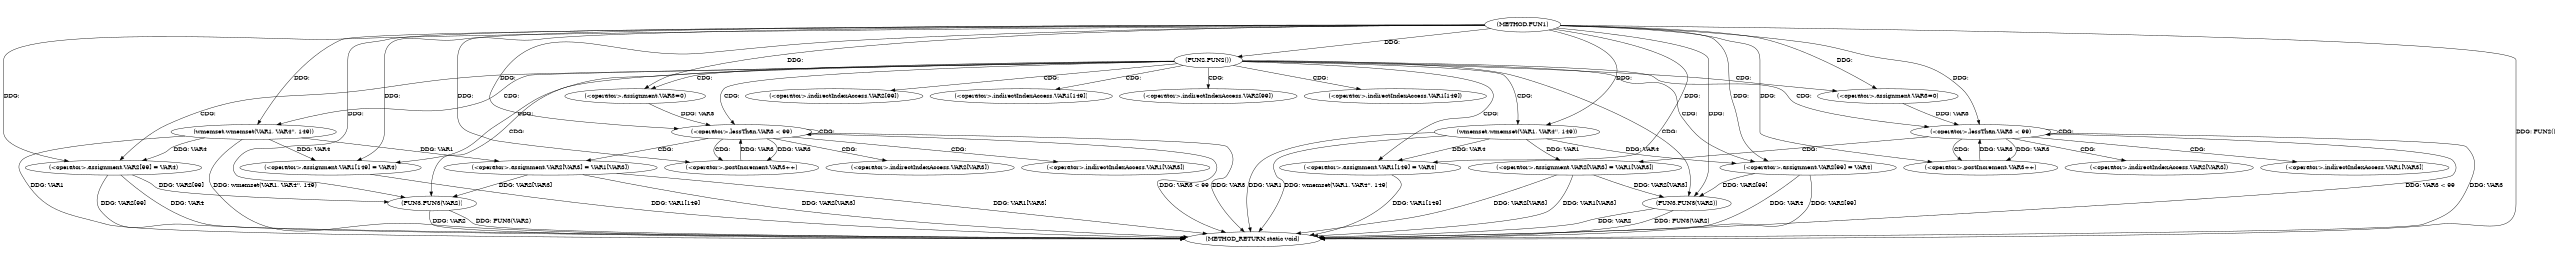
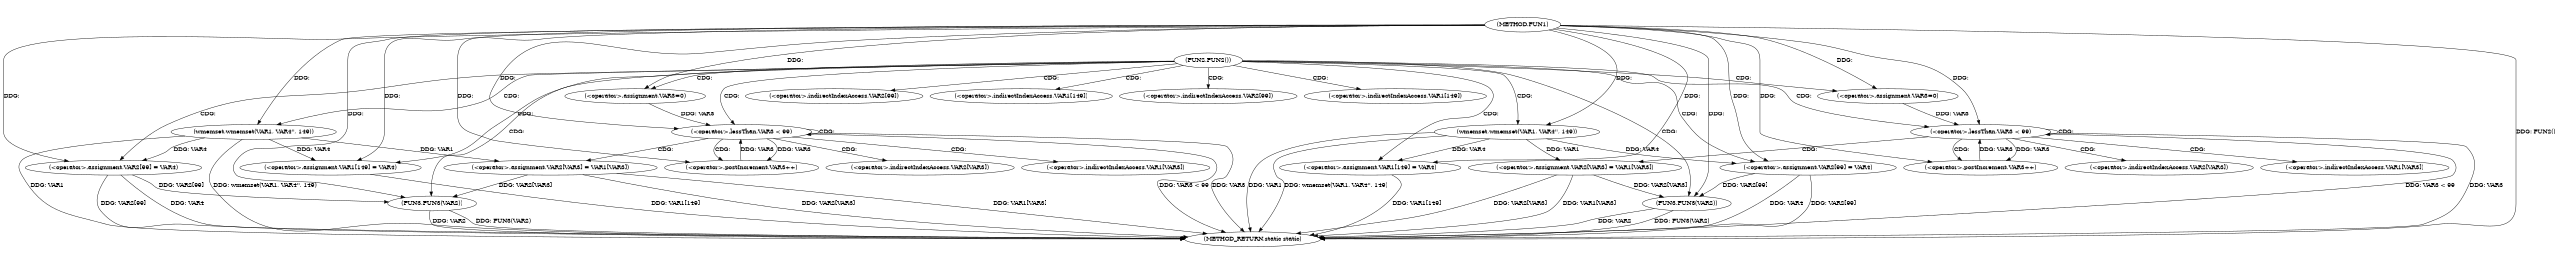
edge "(METHOD,FUN1)" -> "(FUN2,FUN2())": removed, label "DDG:"
node "(METHOD_RETURN,static void)": label "(METHOD_RETURN,static void)" -> "(METHOD_RETURN,static static)"
